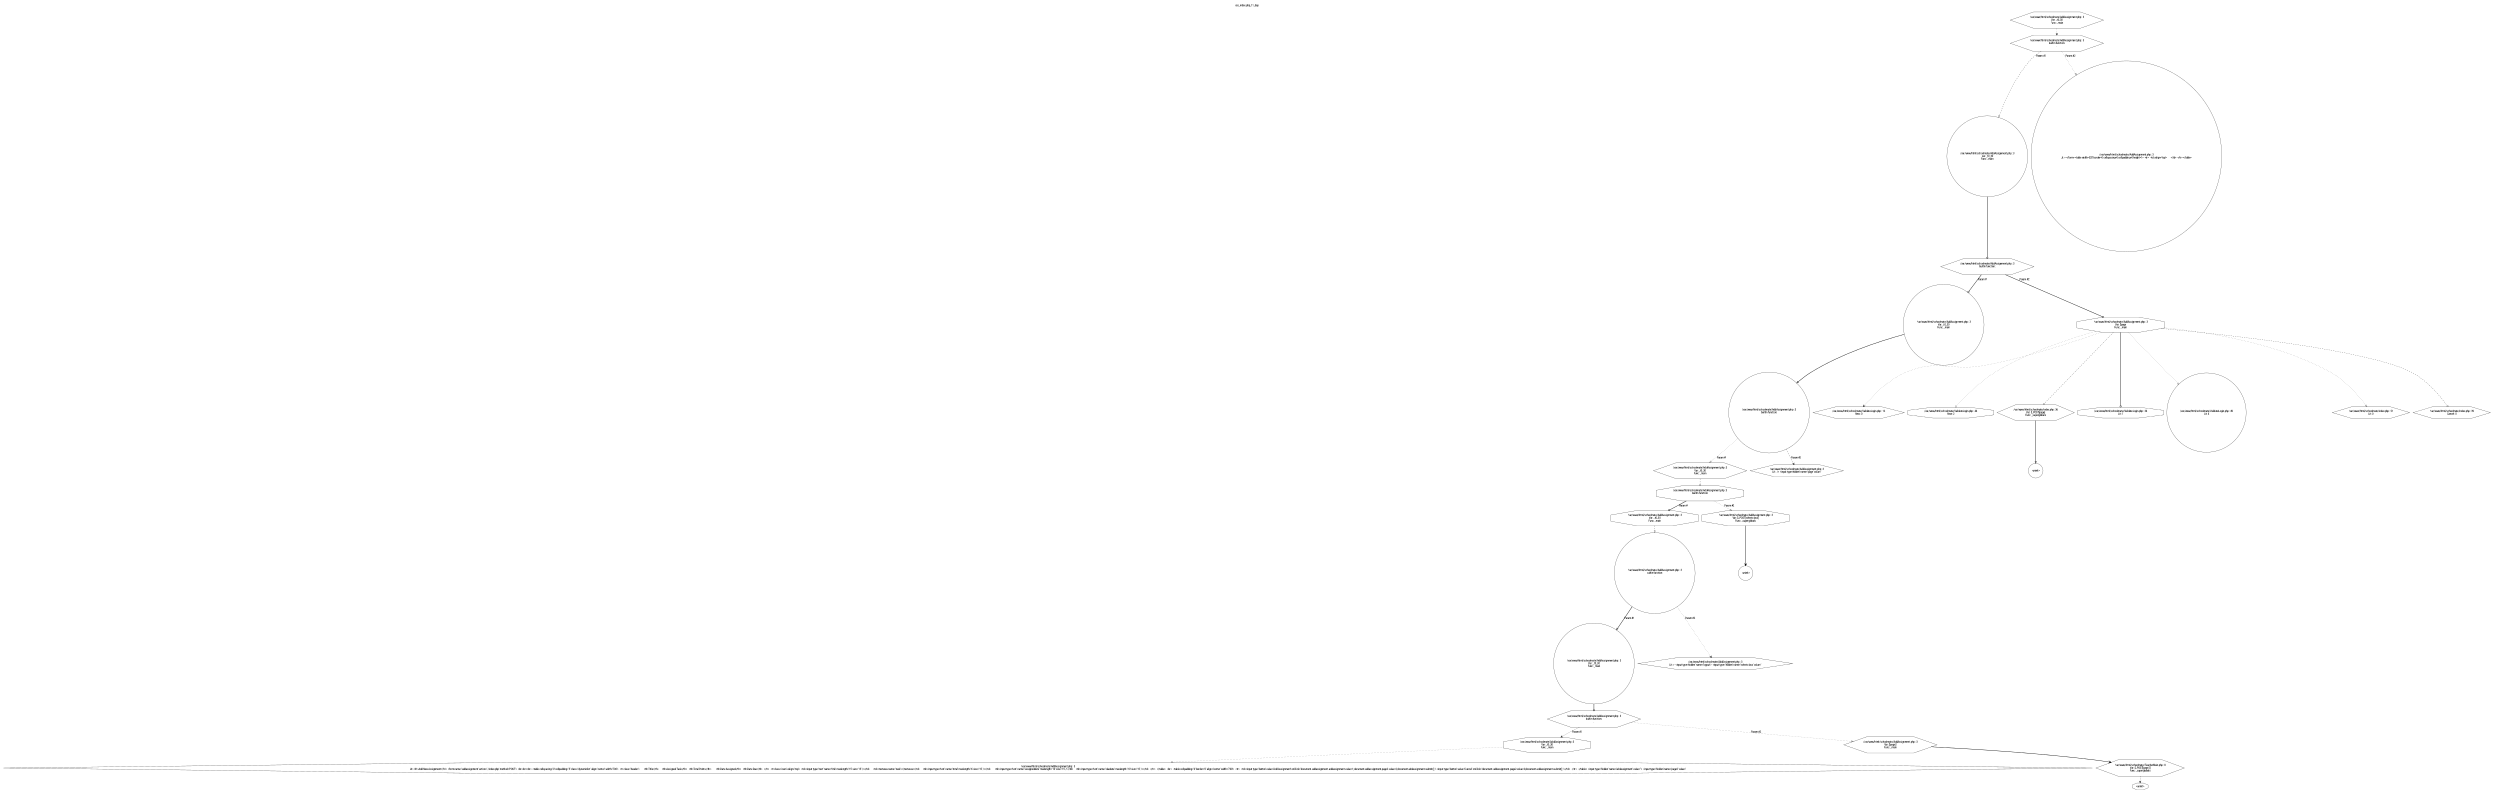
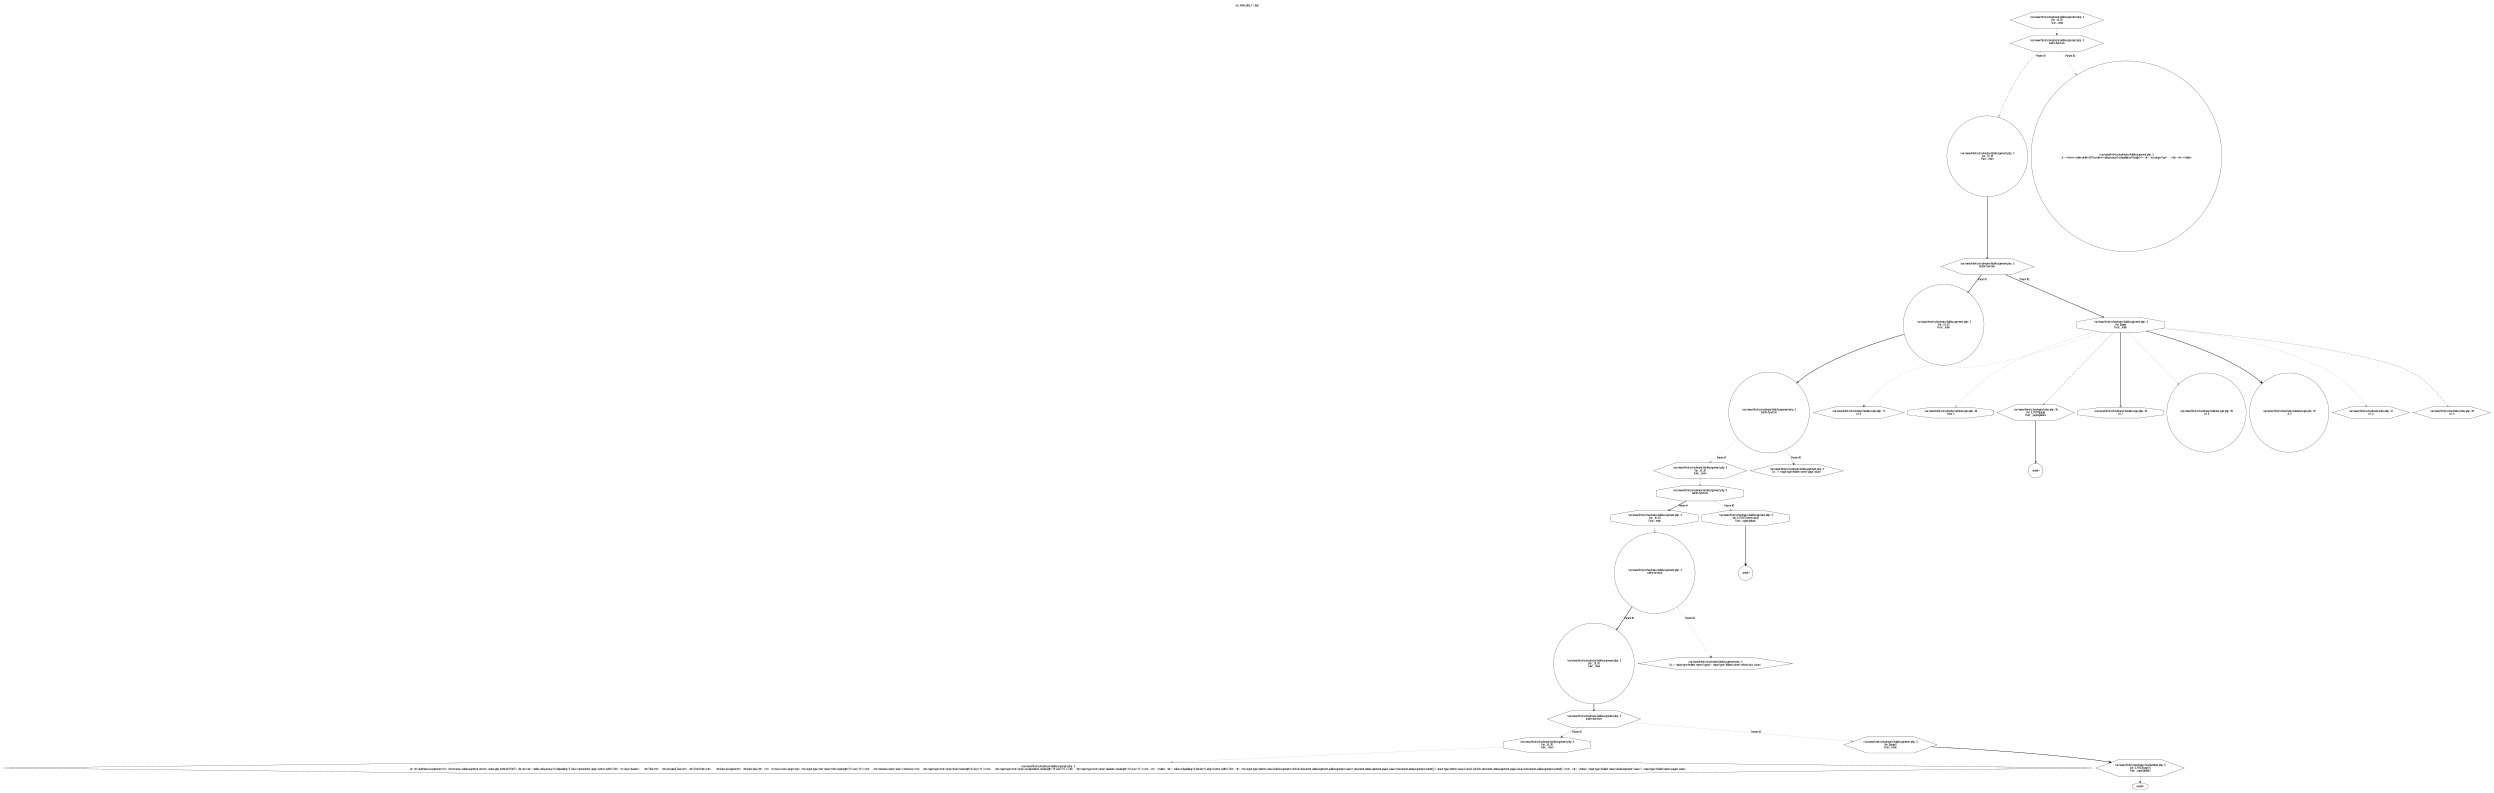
node "/var/www/html/schoolmate/ValidateLogin.php : 12 New: 0": label "/var/www/html/schoolmate/ValidateLogin.php : 12 New: 0" -> "/var/www/html/schoolmate/ValidateLogin.php : 12 Lit: 0"
node "/var/www/html/schoolmate/ValidateLogin.php : 39 Lit: 2": added
node "/var/www/html/schoolmate/index.php : 39 Cancel: 0": label "/var/www/html/schoolmate/index.php : 39 Cancel: 0" -> "/var/www/html/schoolmate/index.php : 39 Lit: 0"
